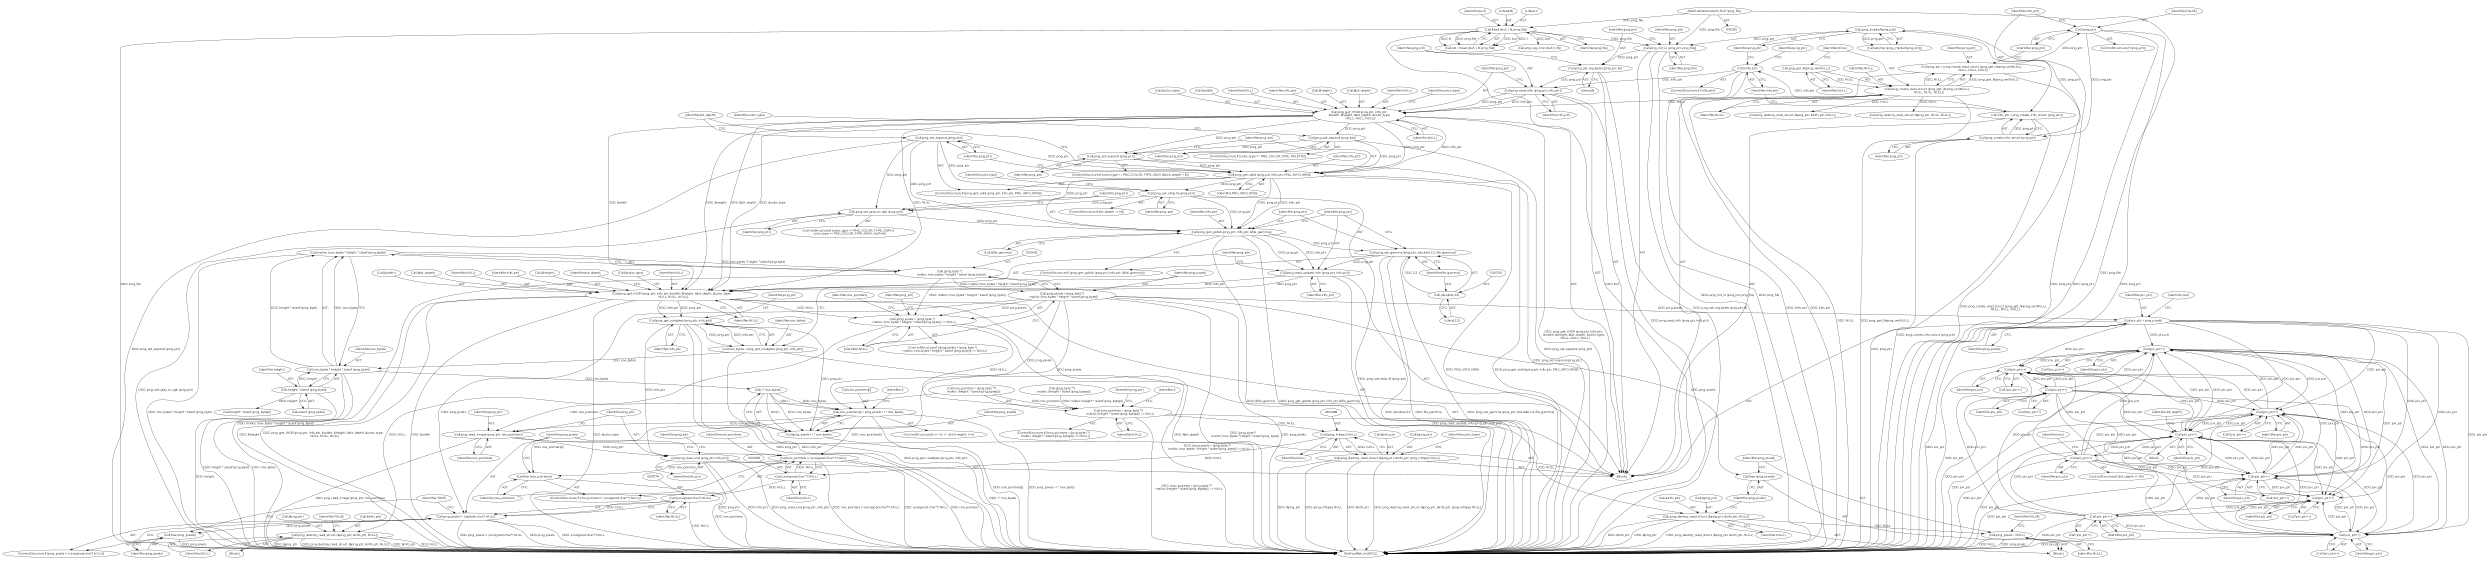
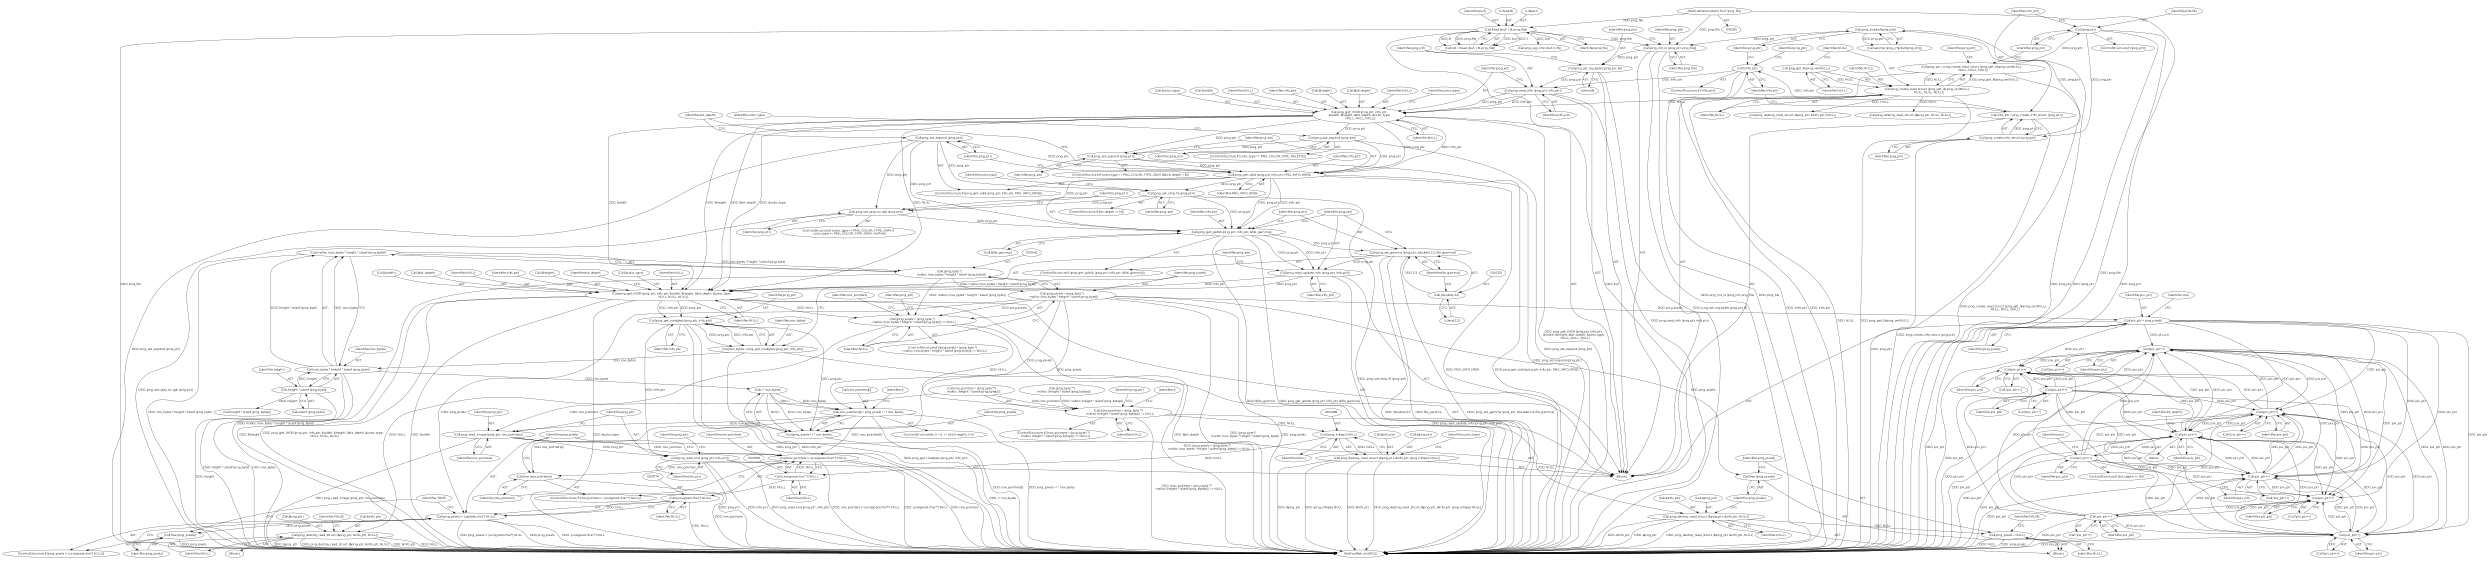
edge "(Call,png_read_image (png_ptr, row_pointers))" -> "(Call,row_pointers != (unsigned char**) NULL)": added, label "DDG: row_pointers"
